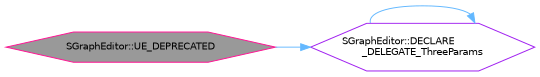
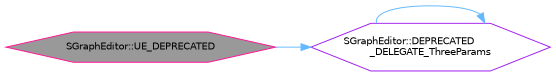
node "SGraphEditor::DECLARE _DELEGATE_ThreeParams": label "SGraphEditor::DECLARE _DELEGATE_ThreeParams" -> "SGraphEditor::DEPRECATED _DELEGATE_ThreeParams"
